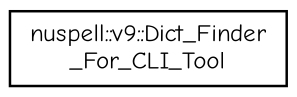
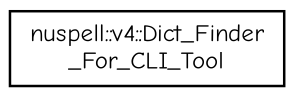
node "nuspell::v9::Dict_Finder _For_CLI_Tool": label "nuspell::v9::Dict_Finder _For_CLI_Tool" -> "nuspell::v4::Dict_Finder _For_CLI_Tool"
